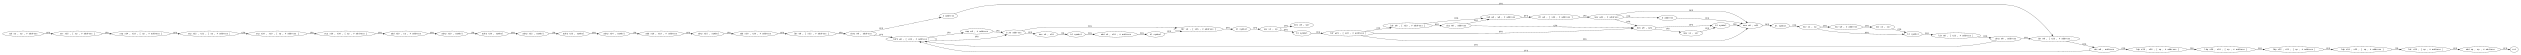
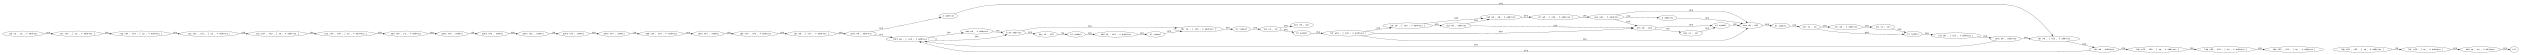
edge "ldp x22 , x21 , [ sp , # address ]" -> "ldp x24 , x23 , [ sp , # address ]": removed, label "CFG"
